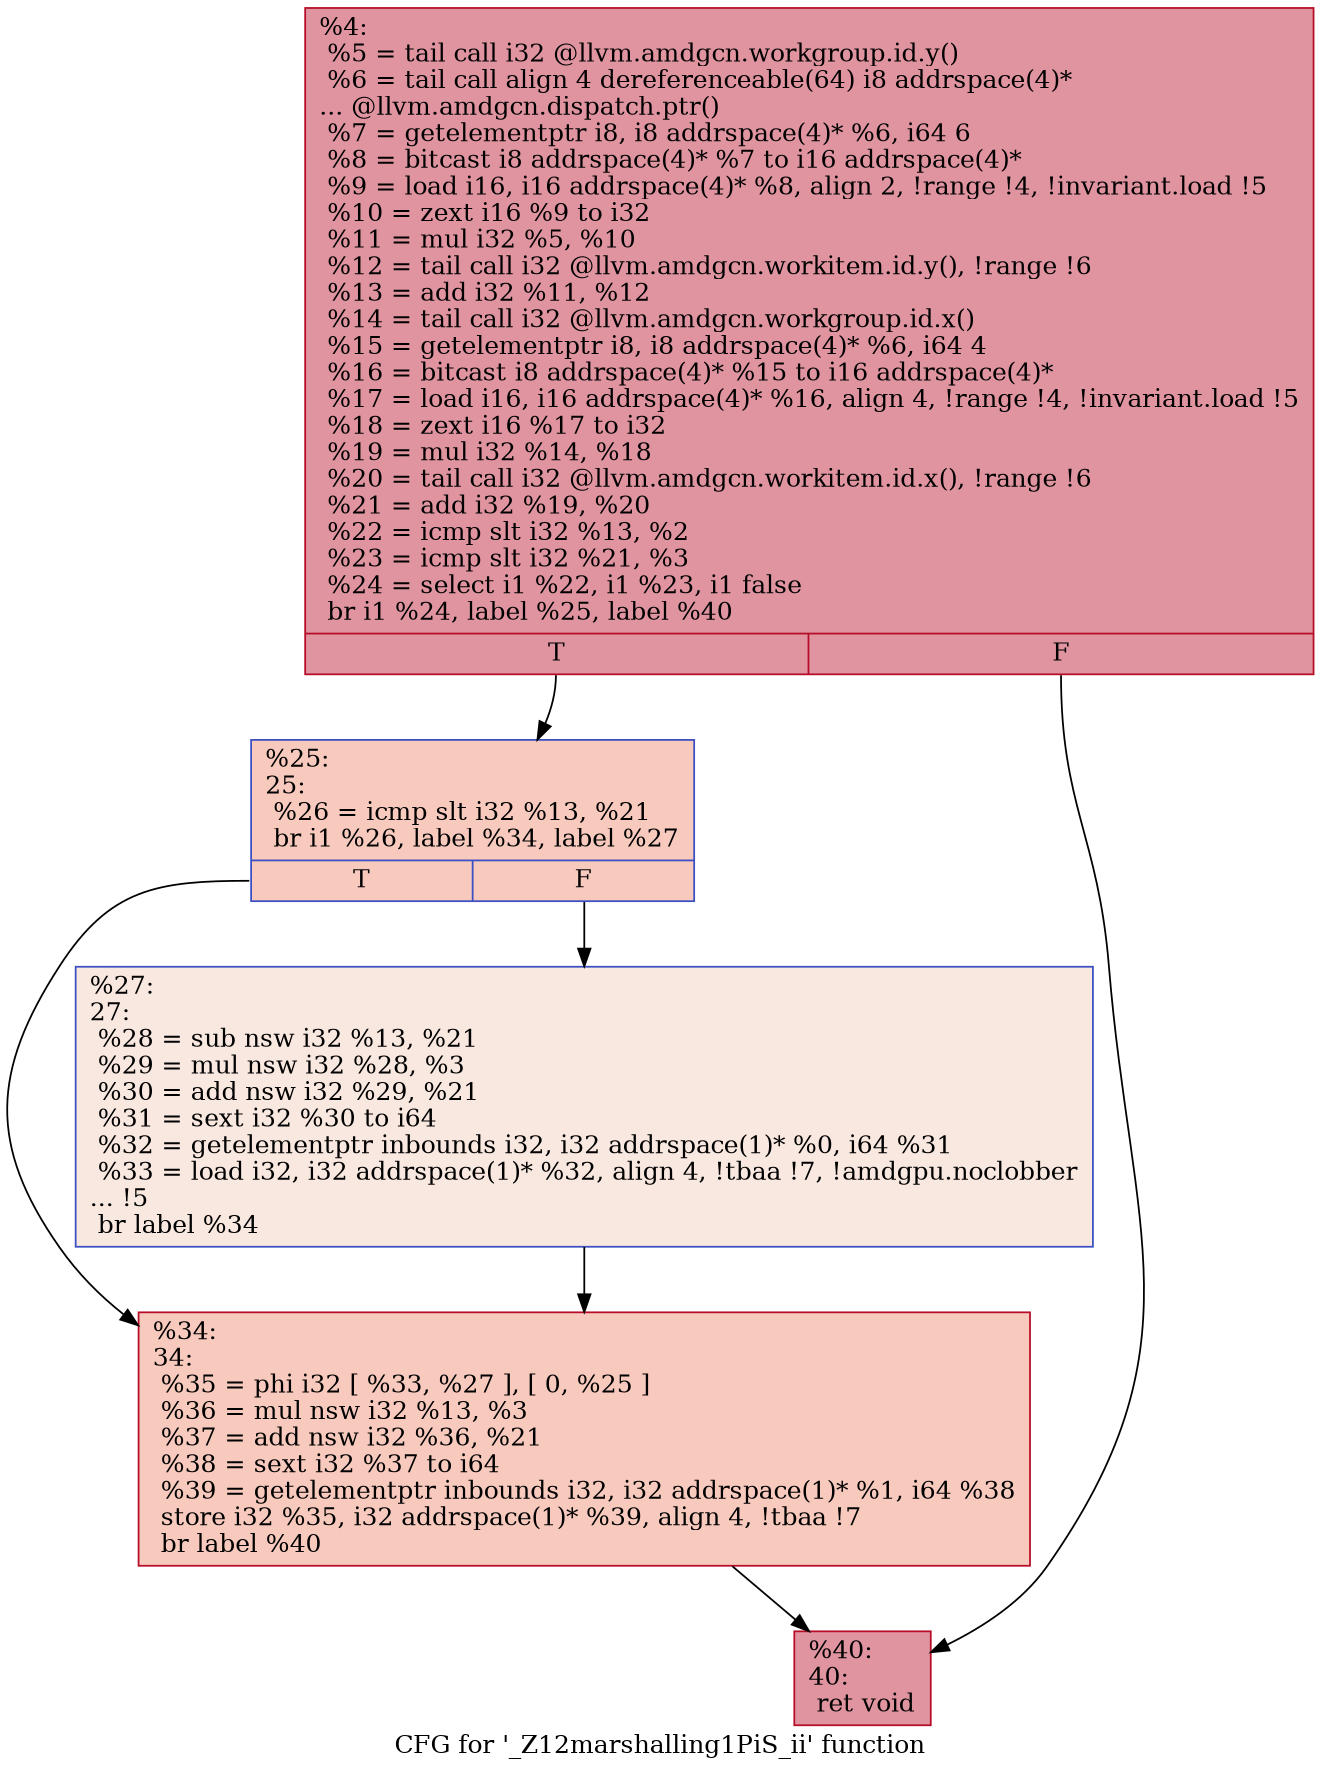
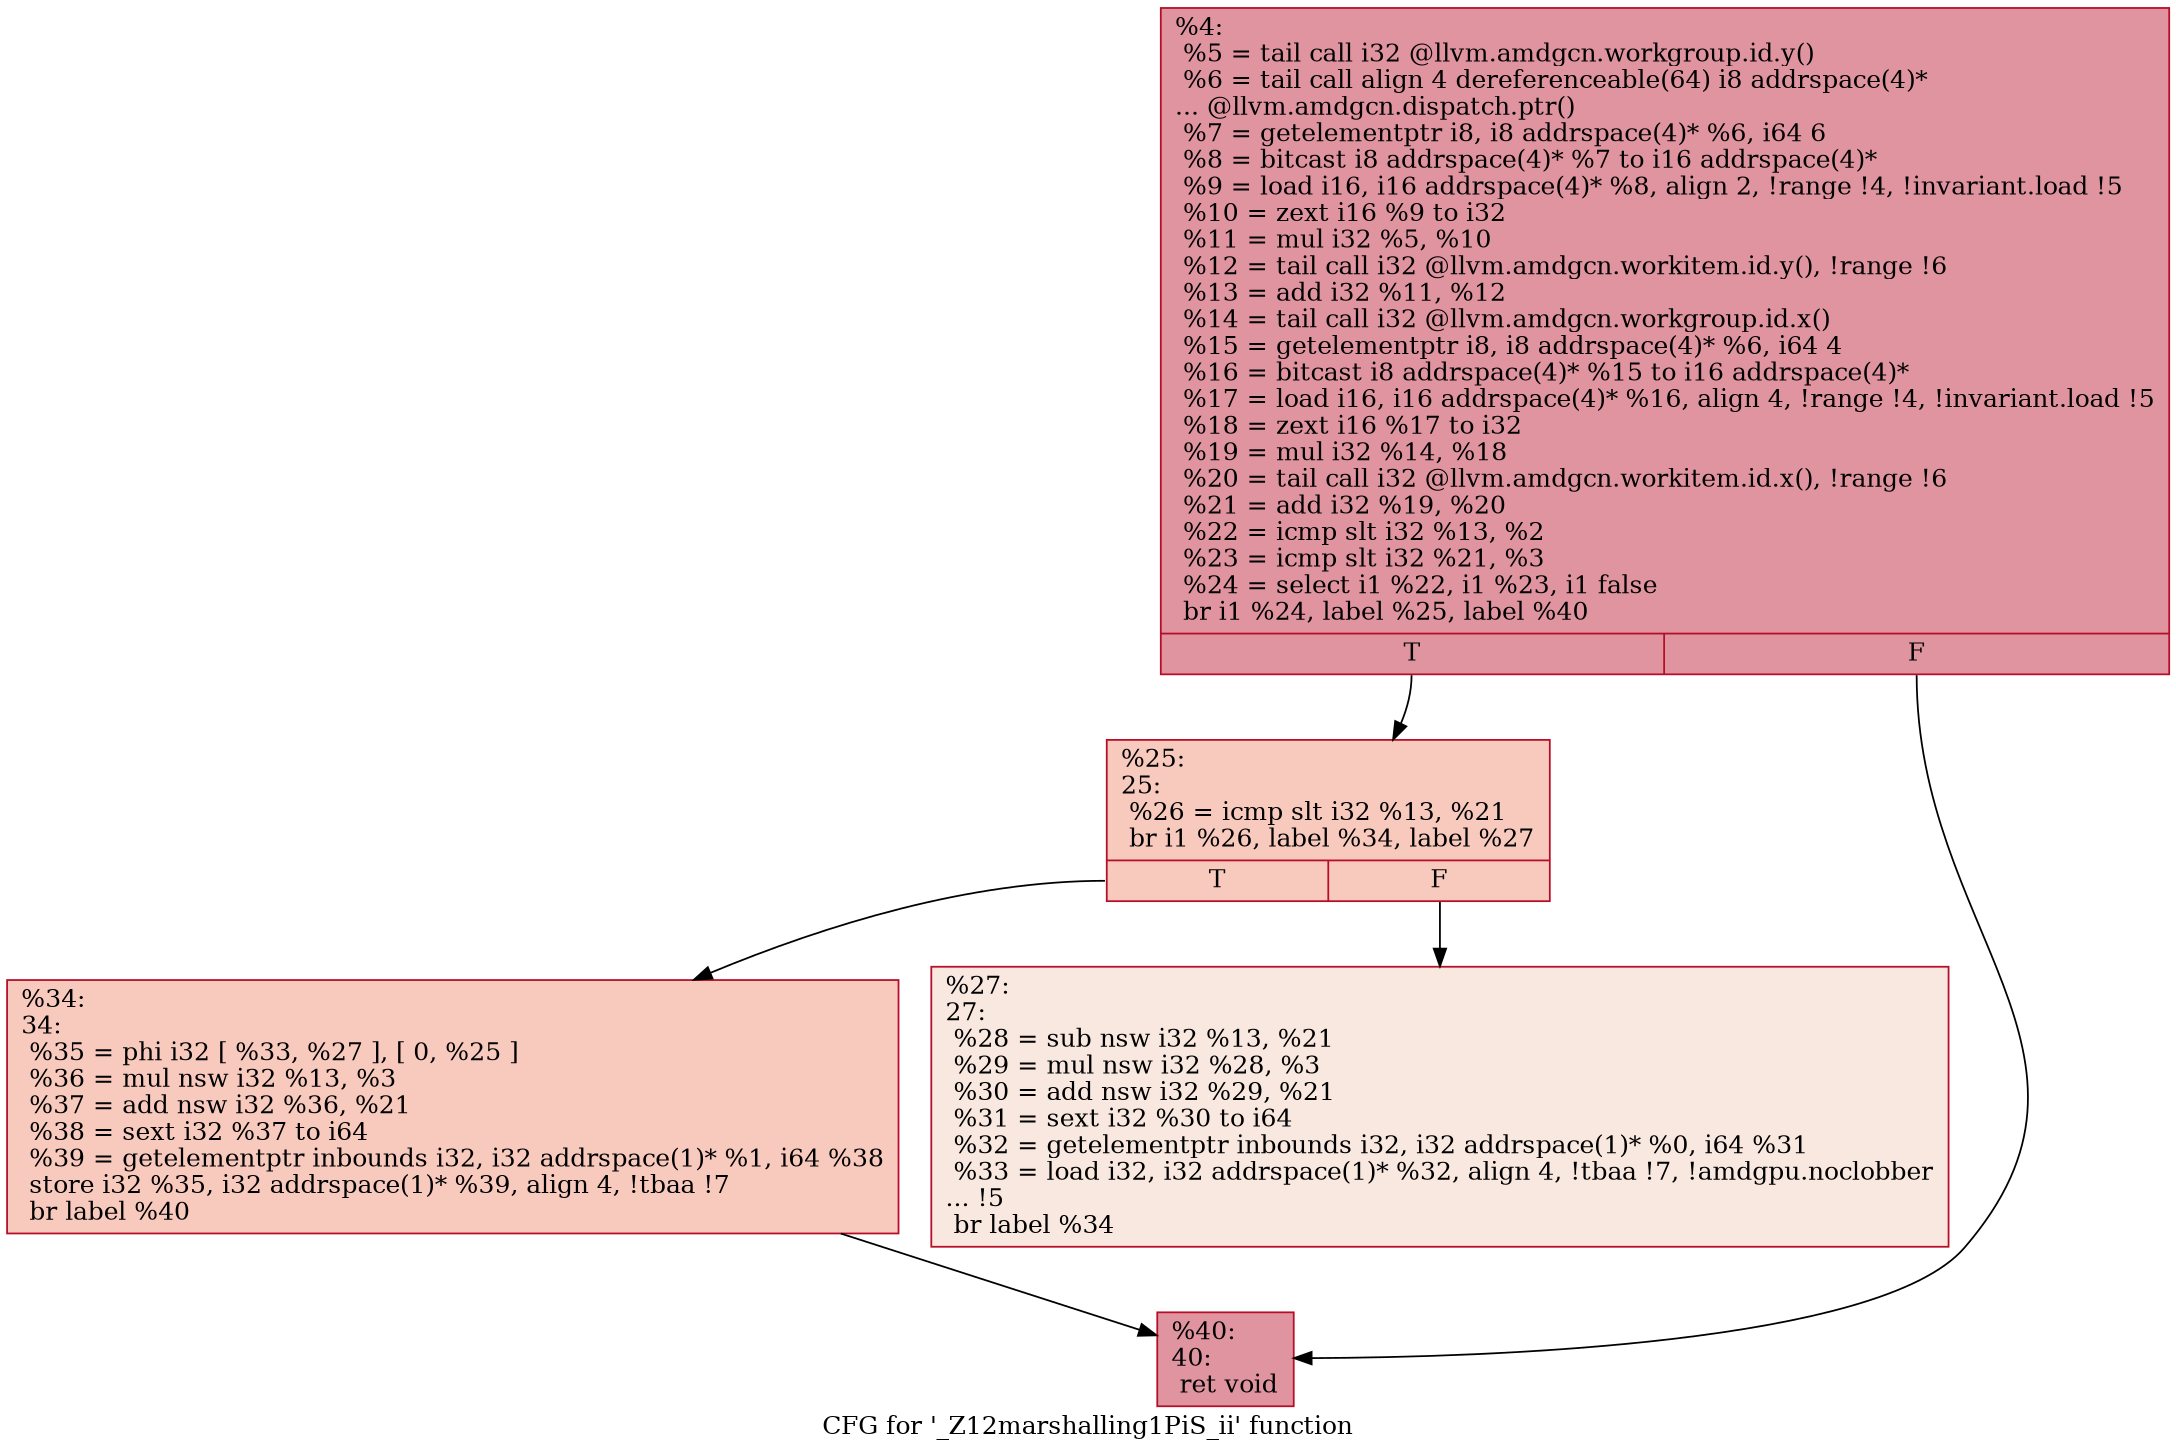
node "%25:": color #3d50c3ff -> #b70d28ff
node "%27:": color #3d50c3ff -> #b70d28ff
edge "%27:" -> "%34:": removed
